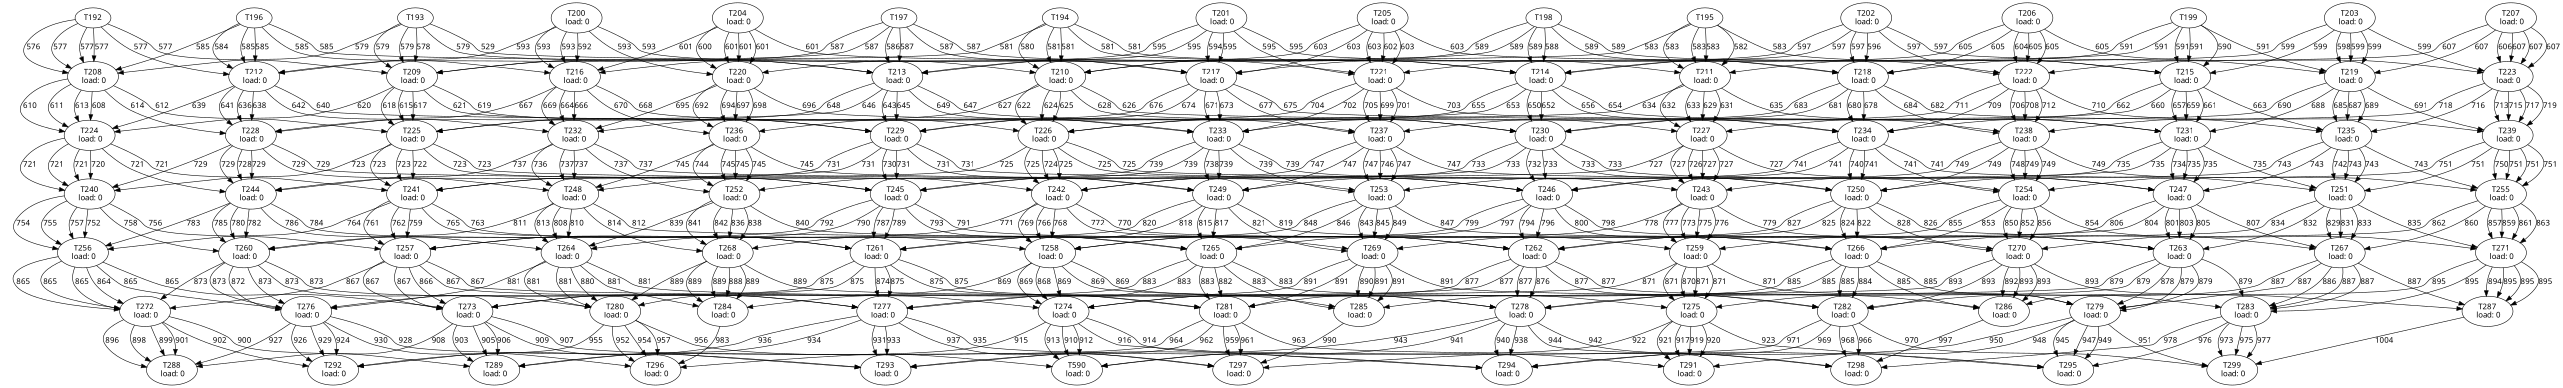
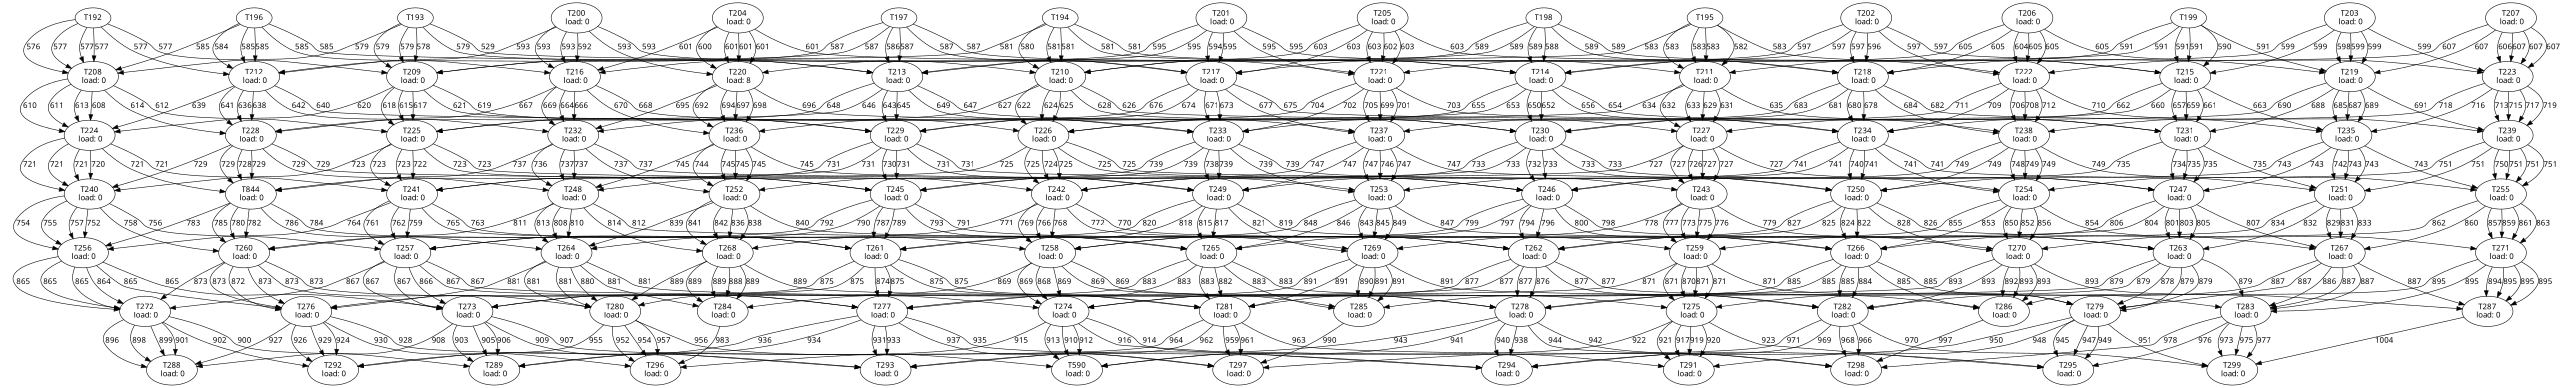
node "T220 load: 0": label "T220 load: 0" -> "T220 load: 8"
edge "T231 load: 0" -> "T243 load: 0": removed, label "735"
node "T244 load: 0": label "T244 load: 0" -> "T844 load: 0"
edge "T251 load: 0" -> "T271 load: 0": removed, label "835"
